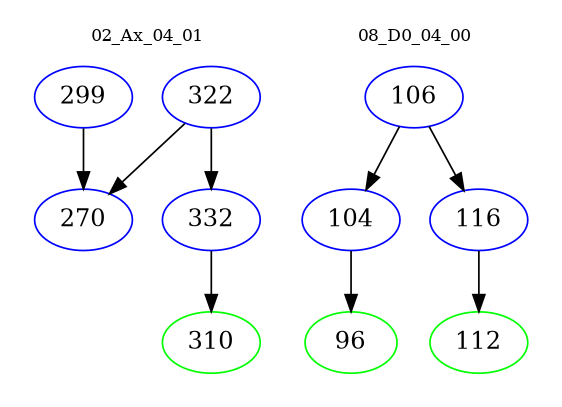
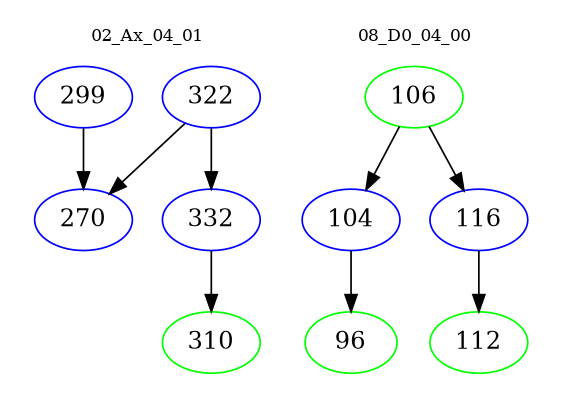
node "106": color blue -> green
